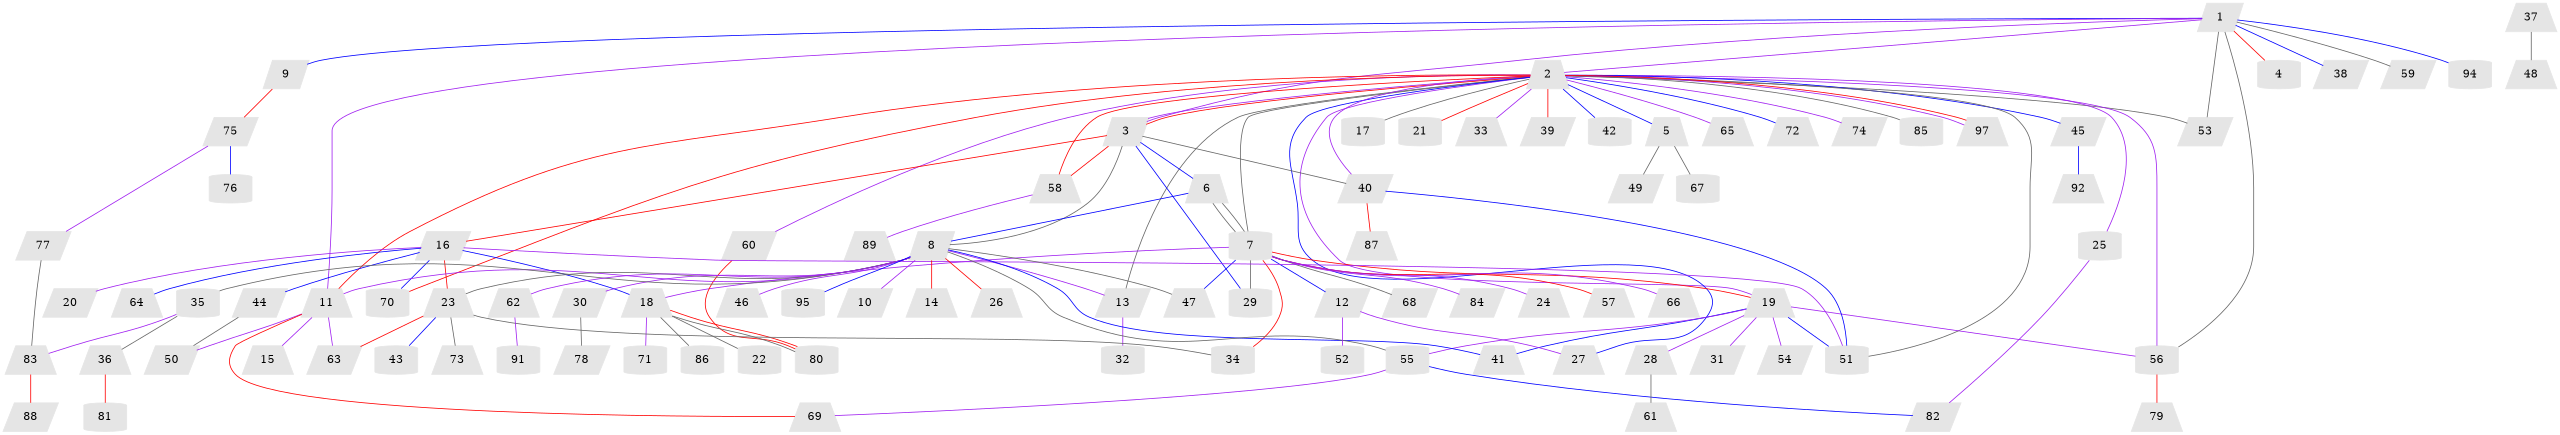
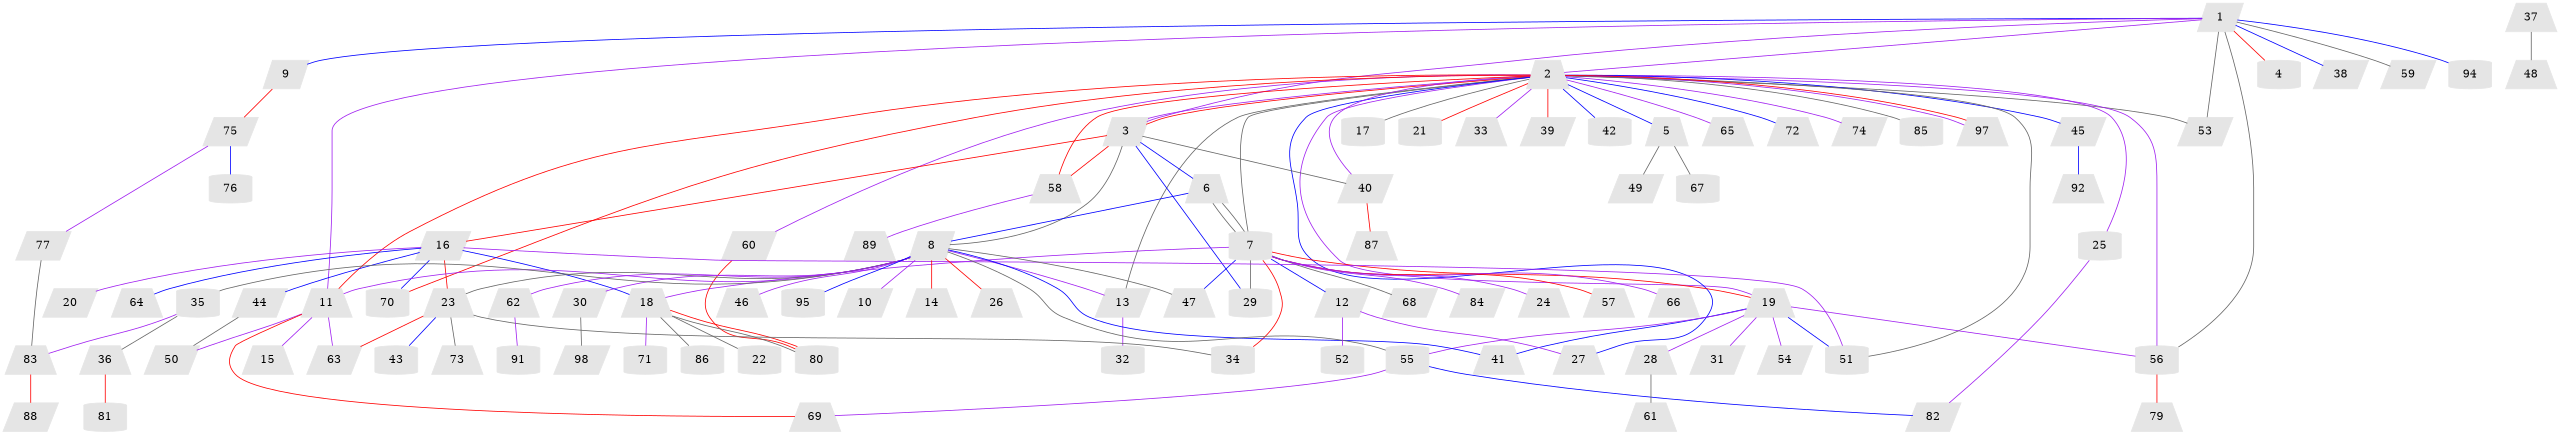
edge "40" -- "51": removed
node "78": label "78" -> "98"
